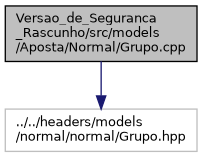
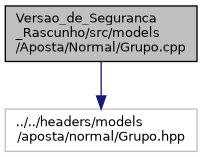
node "../../headers/models /normal/normal/Grupo.hpp": label "../../headers/models /normal/normal/Grupo.hpp" -> "../../headers/models /aposta/normal/Grupo.hpp"
